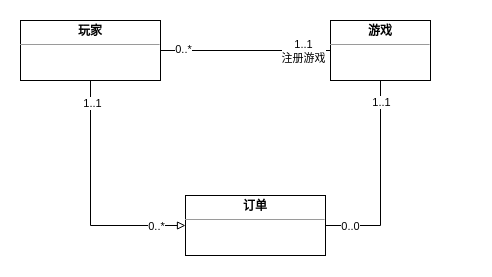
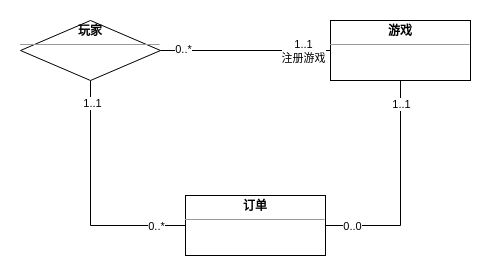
node "玩家": shape rectangle -> diamond
node "游戏": size 100x60 -> 140x60
edge "玩家" -> "订单": arrowhead block -> none
